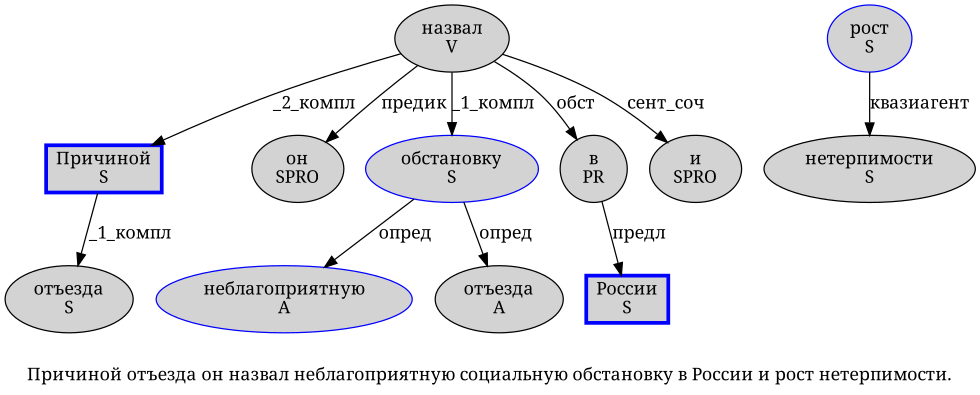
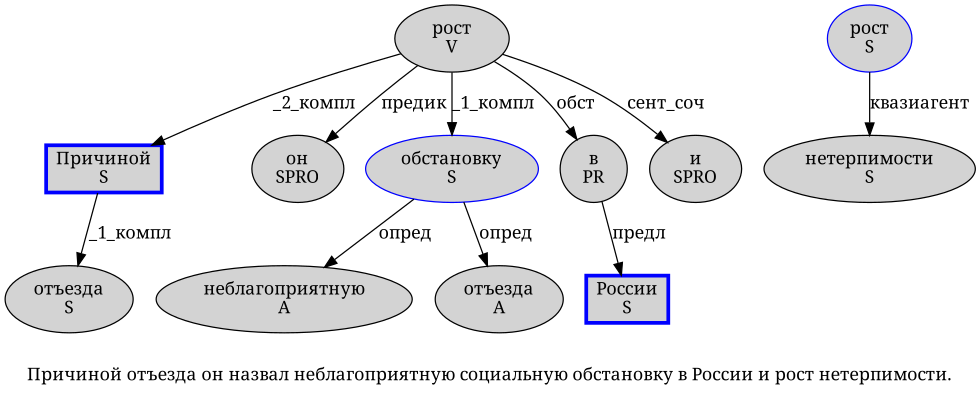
node "назвал V": label "назвал V" -> "рост V"
node "неблагоприятную A": color blue -> black
